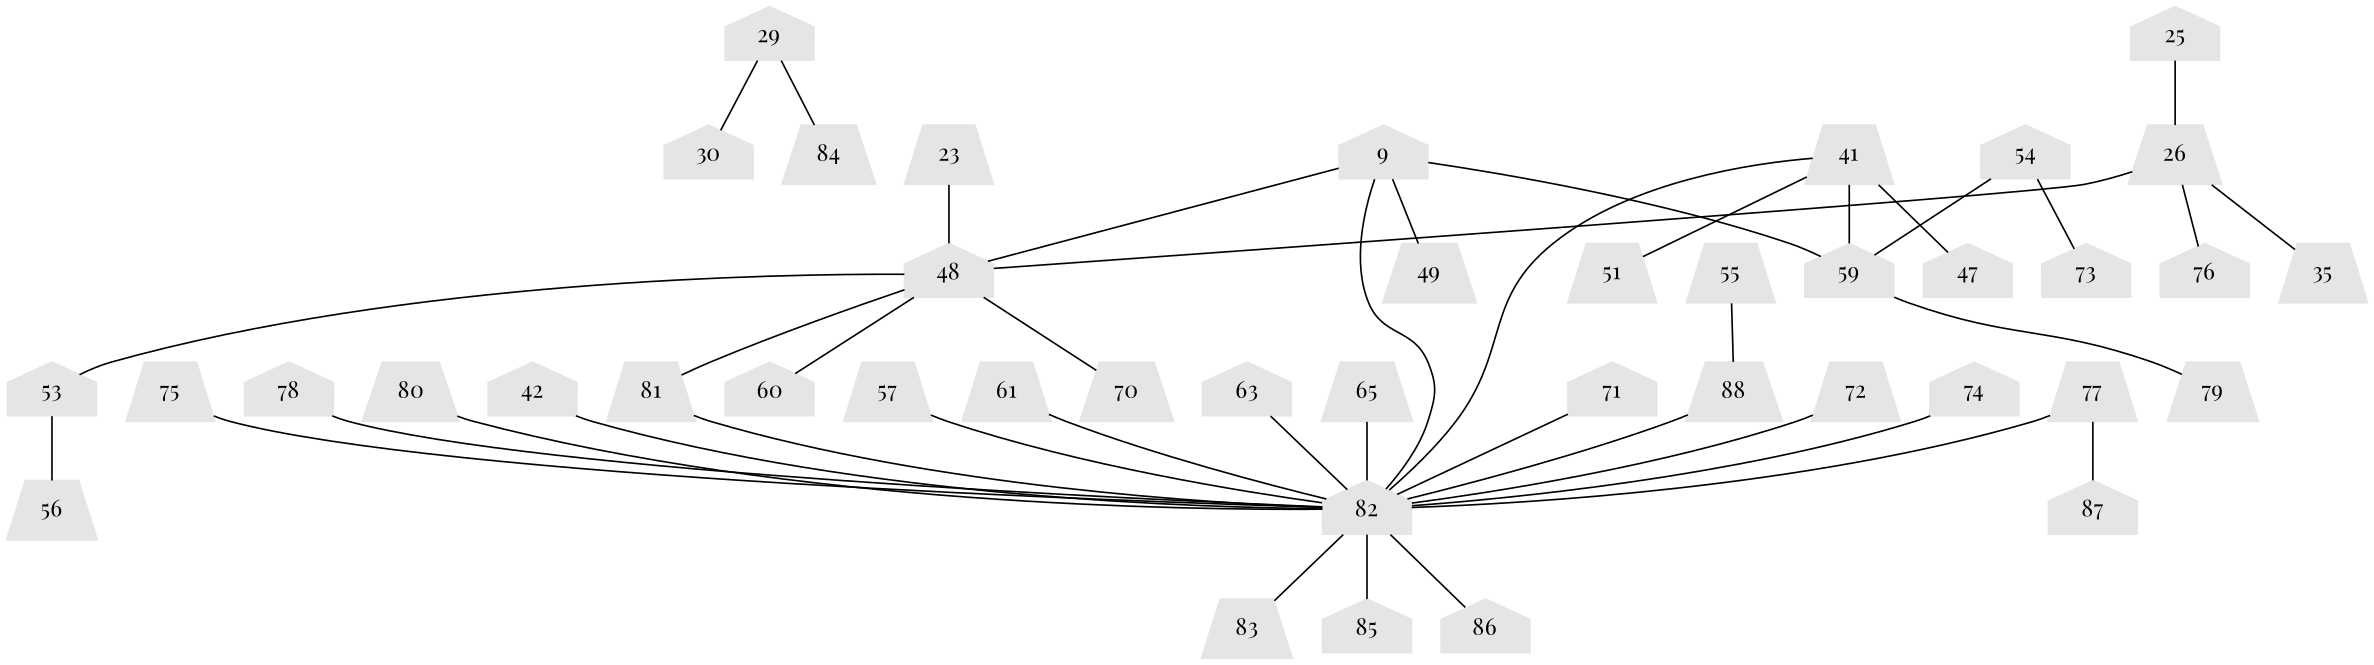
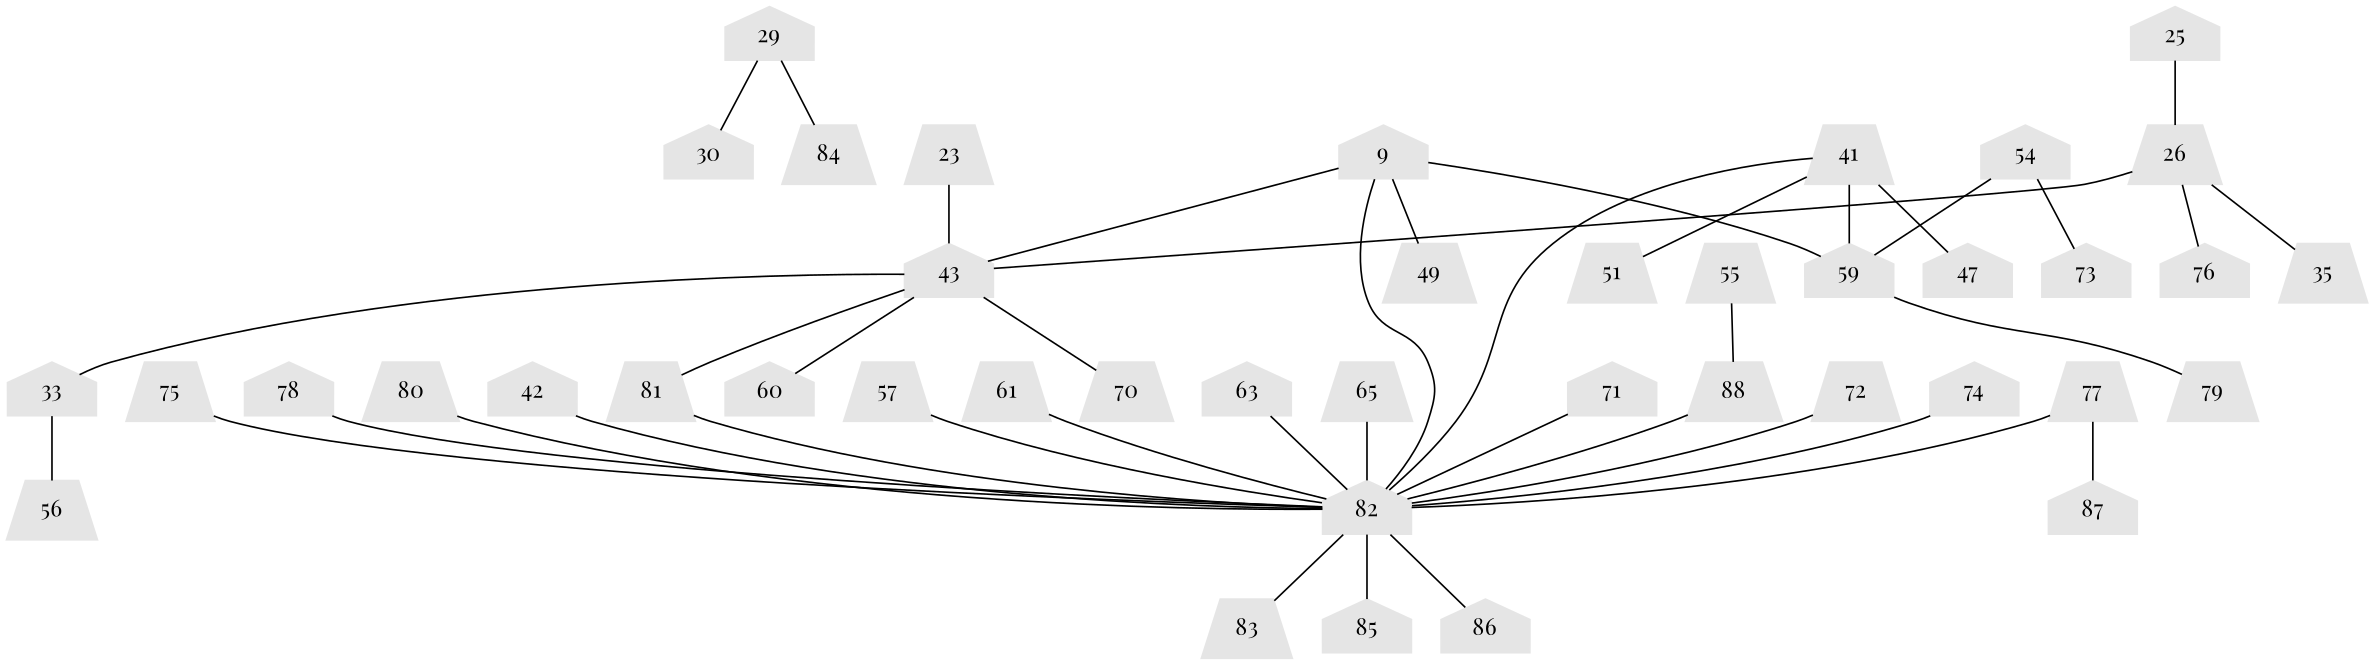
node "48": label "48" -> "43"
node "53": label "53" -> "33"
